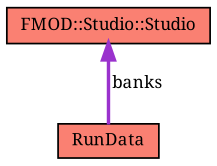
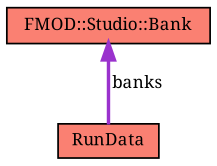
node "FMOD::Studio::Studio": label "FMOD::Studio::Studio" -> "FMOD::Studio::Bank"
